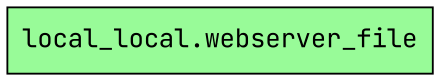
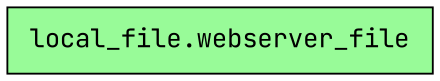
node "local_local.webserver_file": label "local_local.webserver_file" -> "local_file.webserver_file"
